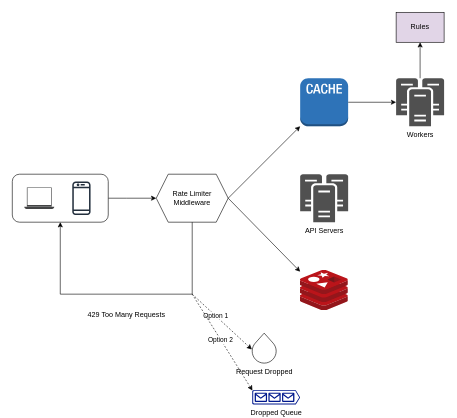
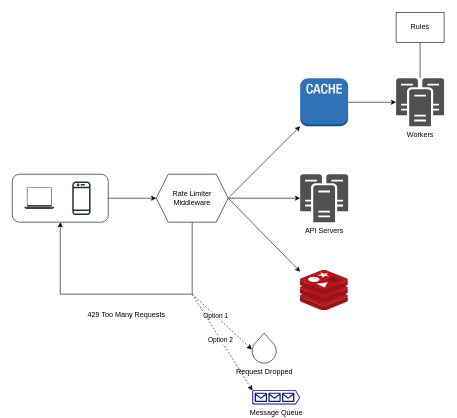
node "Rules": fillcolor #e1d5e7 -> #ffffff
edge "Workers" -> "Rules": arrowhead classic -> none
edge "Rate Limiter Middleware" -> "API Servers": added
node "Dropped Queue": label "Dropped Queue" -> "Message Queue"
